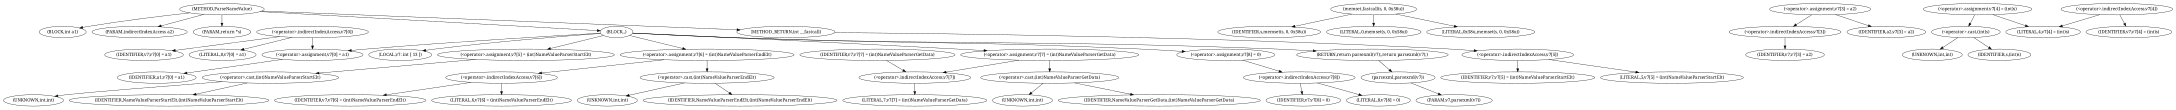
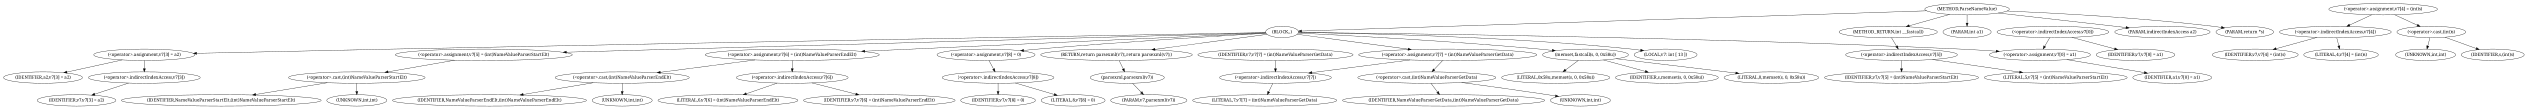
edge "(<operator>.assignment,v7[4] = (int)s)" -> "(LITERAL,4,v7[4] = (int)s)": now "(<operator>.assignment,v7[4] = (int)s)" -> "(<operator>.indirectIndexAccess,v7[4])"
node "(BLOCK,int a1)": label "(BLOCK,int a1)" -> "(PARAM,int a1)"
edge "(BLOCK,,)" -> "(memset,fastcall(s, 0, 0x58u))": added
edge "(BLOCK,,)" -> "(<operator>.assignment,v7[3] = a2)": added
node "(LITERAL,0,v7[0] = a1)": removed
